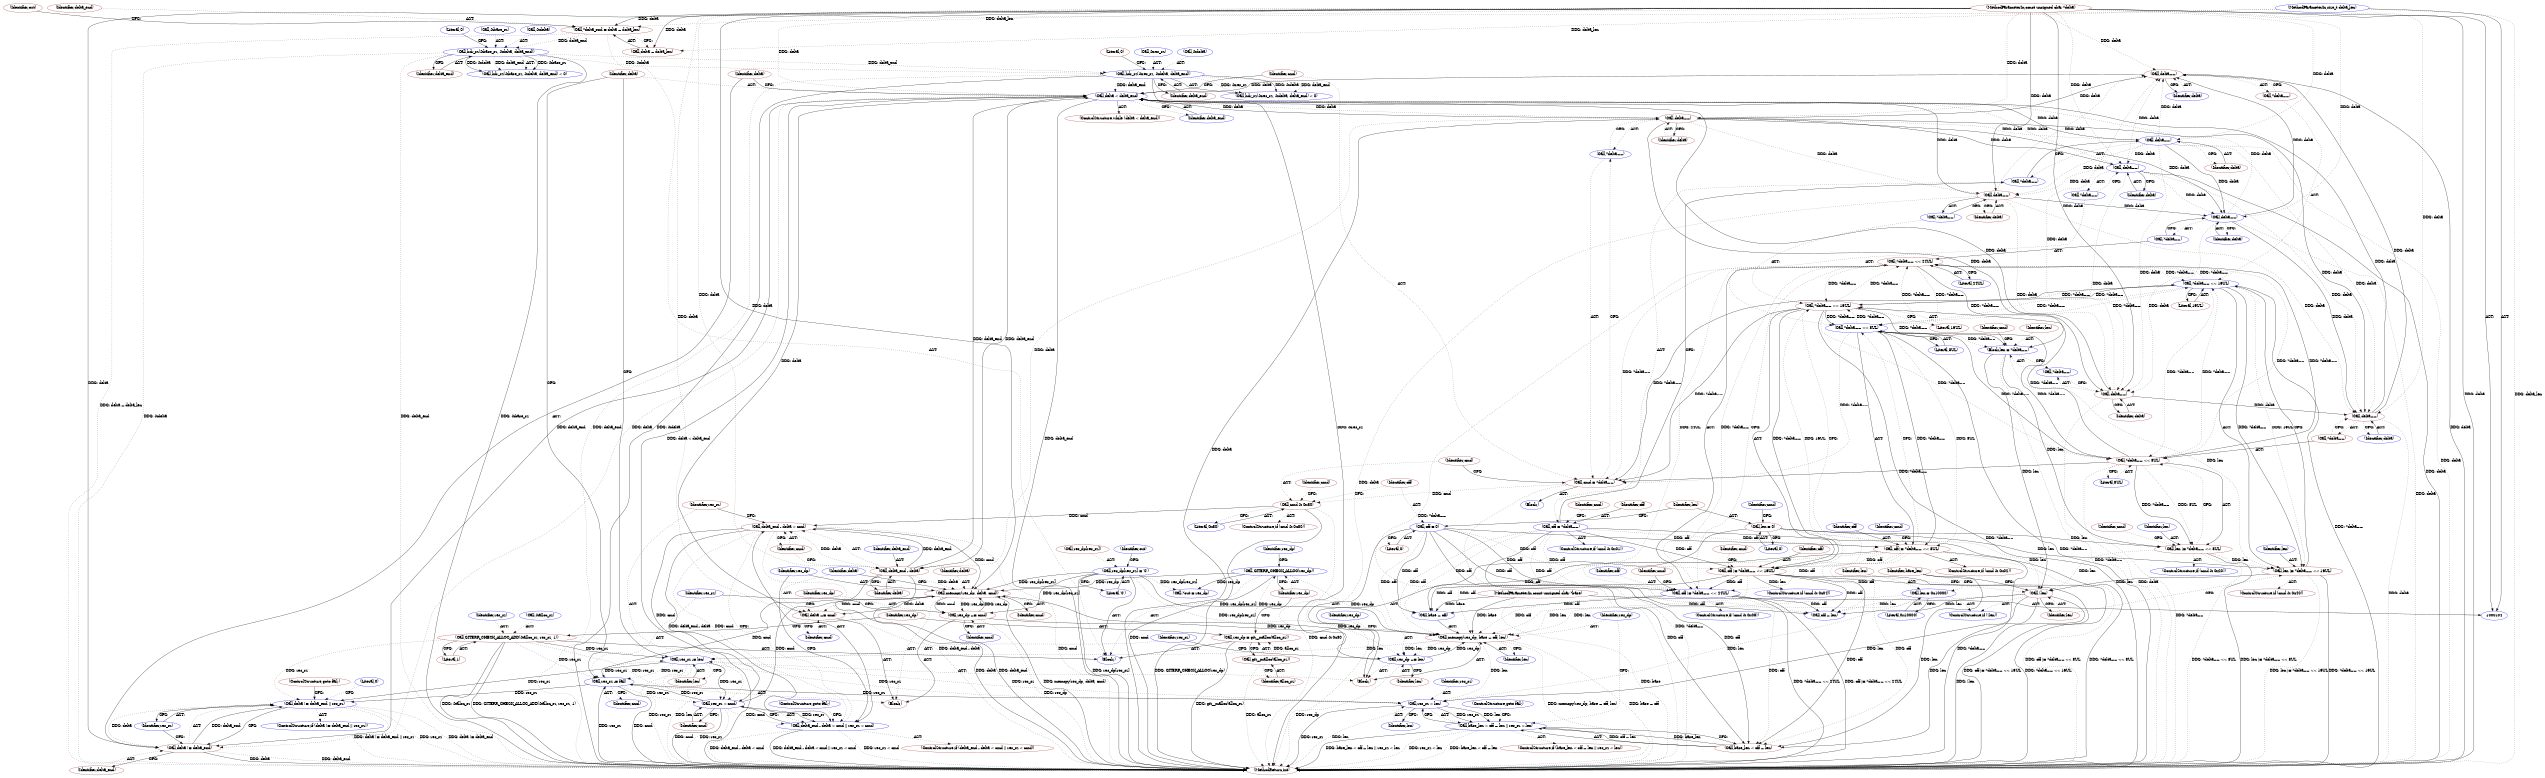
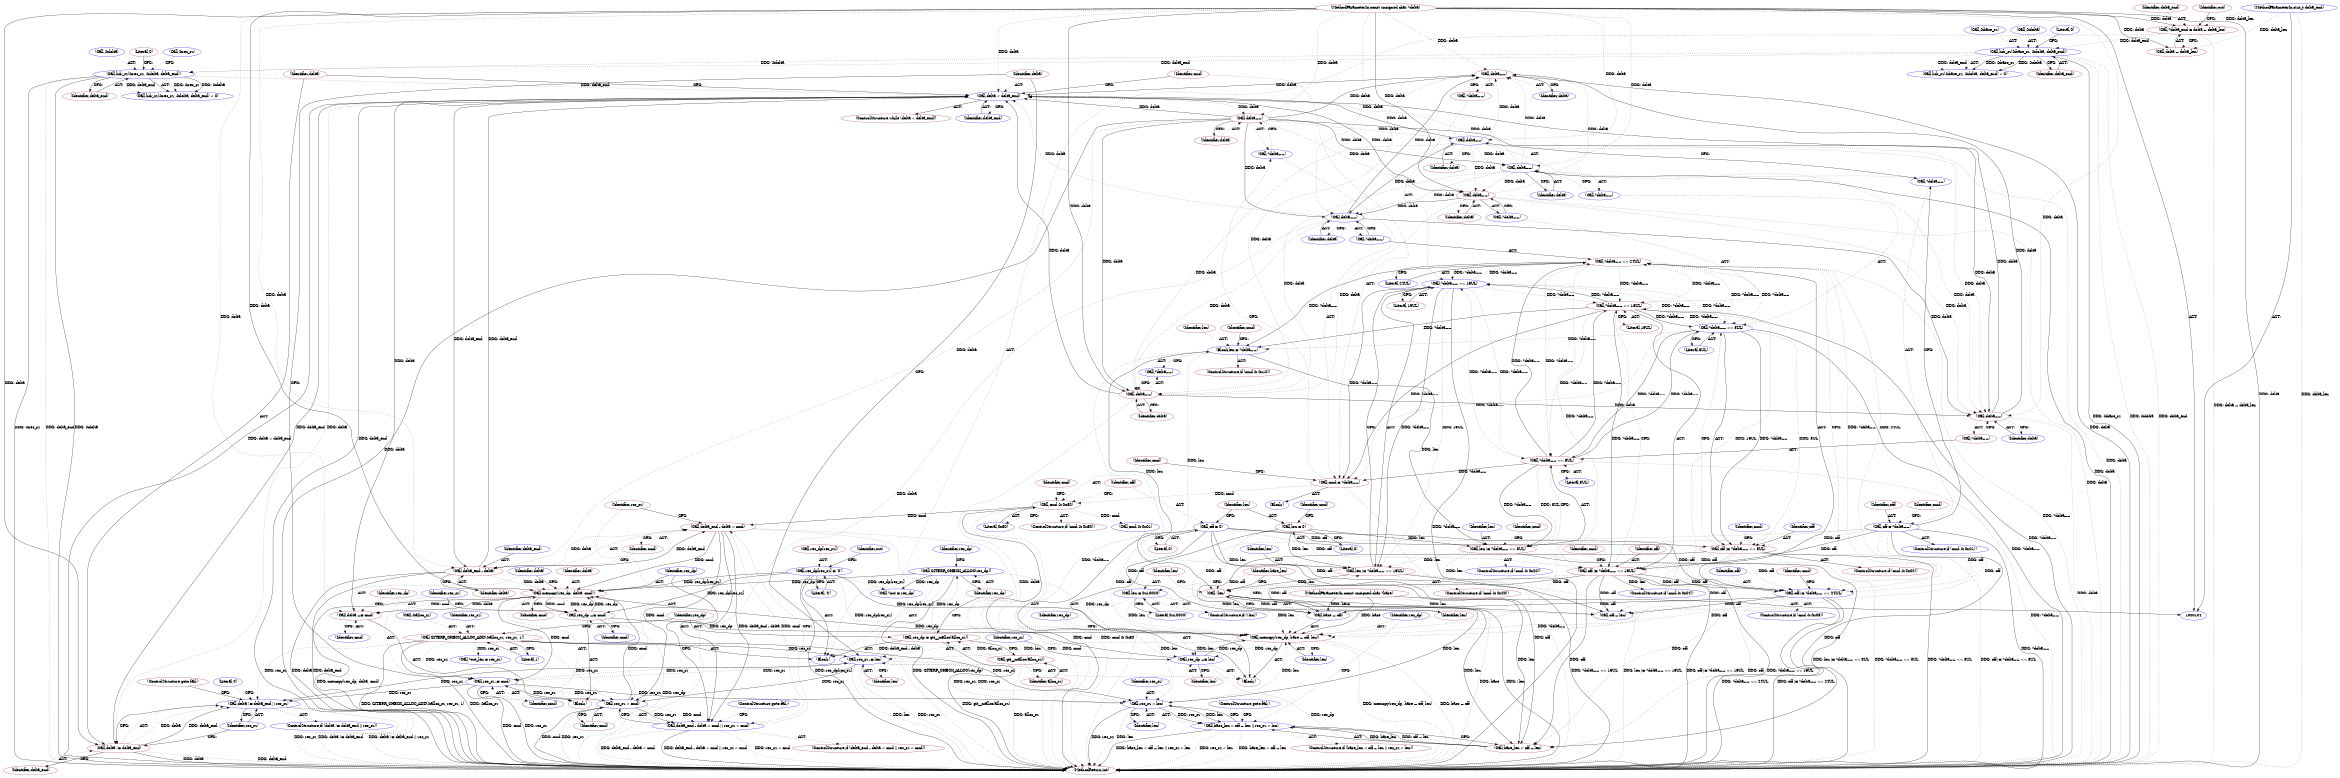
node "(MethodParameterIn,size_t delta_len)": label "(MethodParameterIn,size_t delta_len)" -> "(MethodParameterIn,size_t delta_end)"
edge "(Call,&res_sz)" -> "(Call,hdr_sz(&res_sz, &delta, delta_end))": label "AST: " -> "CFG: "
edge "(Call,*delta++ << 24UL)" -> "(Call,cmd = *delta++)": now "(Call,*delta++ << 24UL)" -> "(Call,off |= *delta++ << 16UL)"
node "(ControlStructure,if (cmd & 0x10))": added
node "(Call,cmd & 0x01)": added
edge "(Call,GITERR_CHECK_ALLOC_ADD(&alloc_sz, res_sz, 1))" -> "(Call,res_sz < len)": added, label "DDG: res_sz"
node "(Literal,1)": color brown -> blue
node "(Call,*out_len = res_sz)": added
node "(Call,res_sz -= fail)": label "(Call,res_sz -= fail)" -> "(Call,res_sz -= cmd)"
